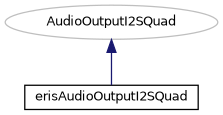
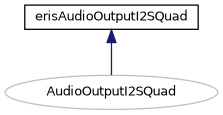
edge "erisAudioOutputI2SQuad" -> "AudioOutputI2SQuad": reversed
